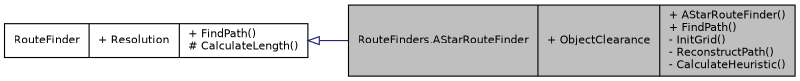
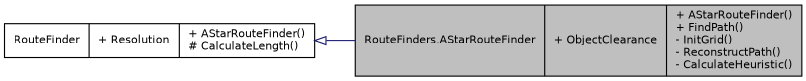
node "RouteFinder": text "+ FindPath()" -> "+ AStarRouteFinder()"
